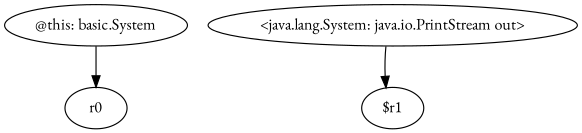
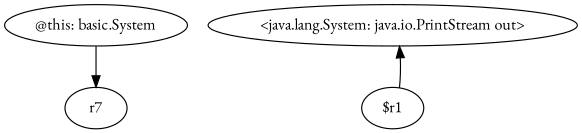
edge "<java.lang.System: java.io.PrintStream out>" -> "$r1": reversed
node "r0": label "r0" -> "r7"
